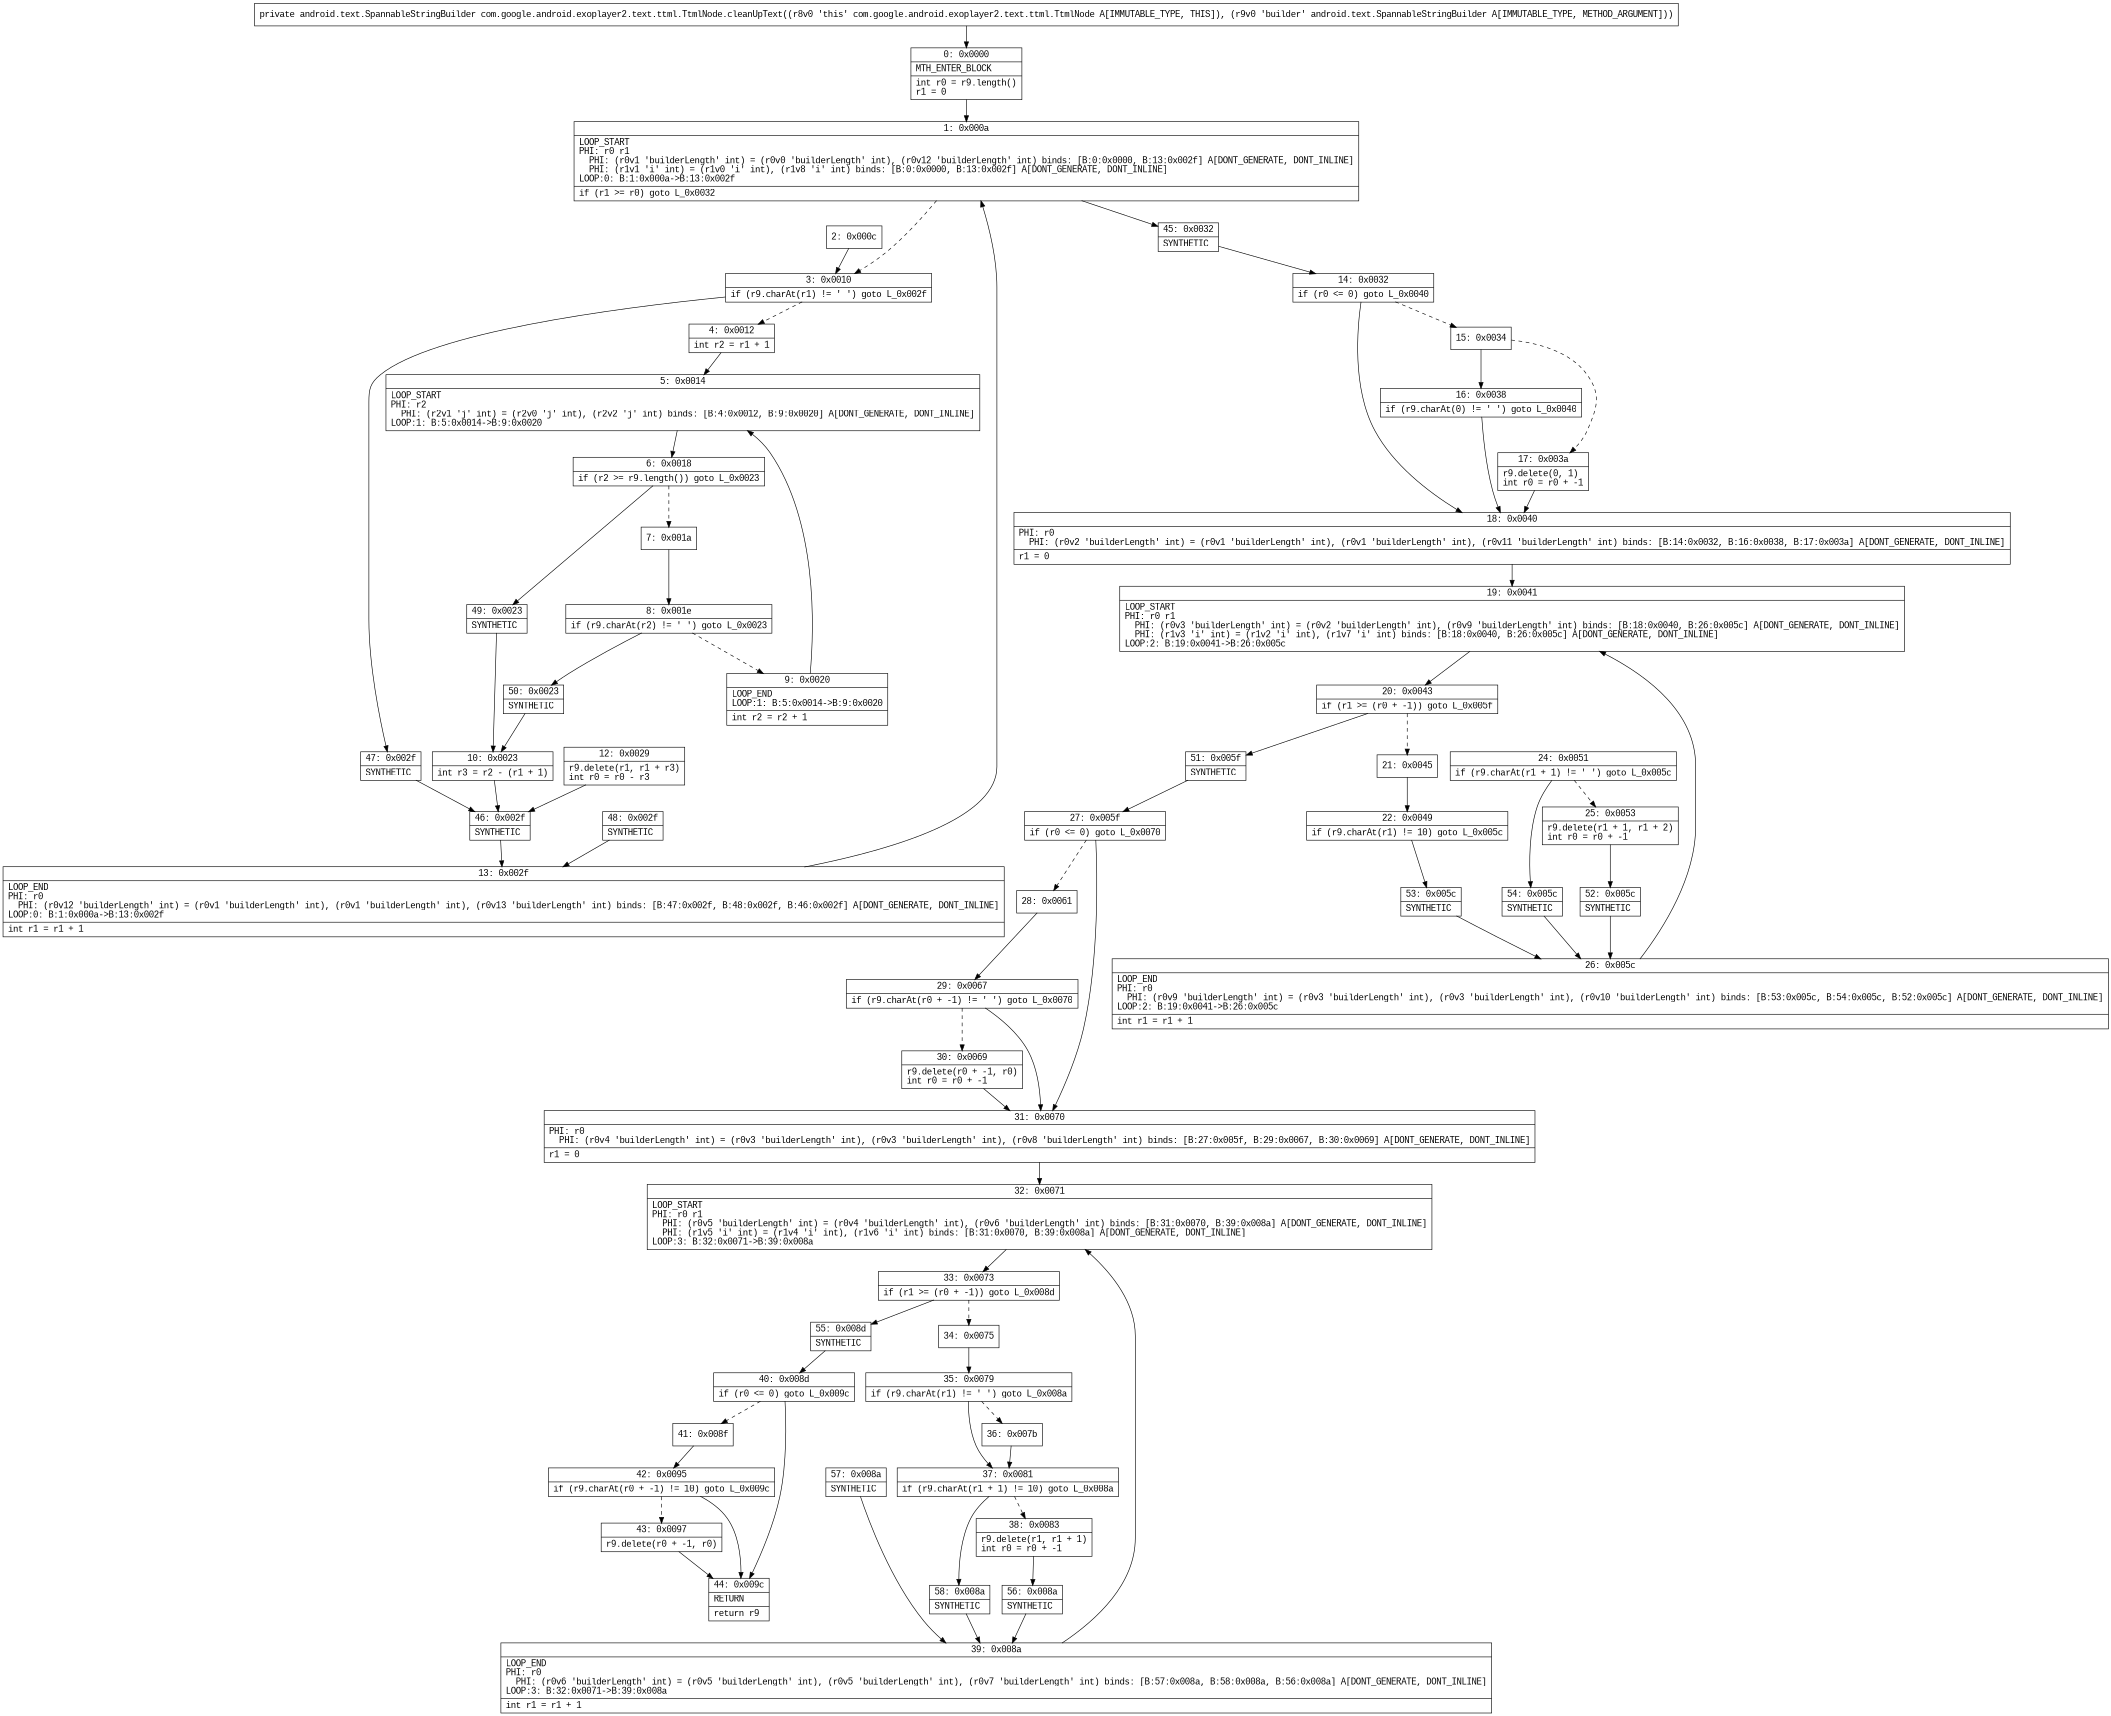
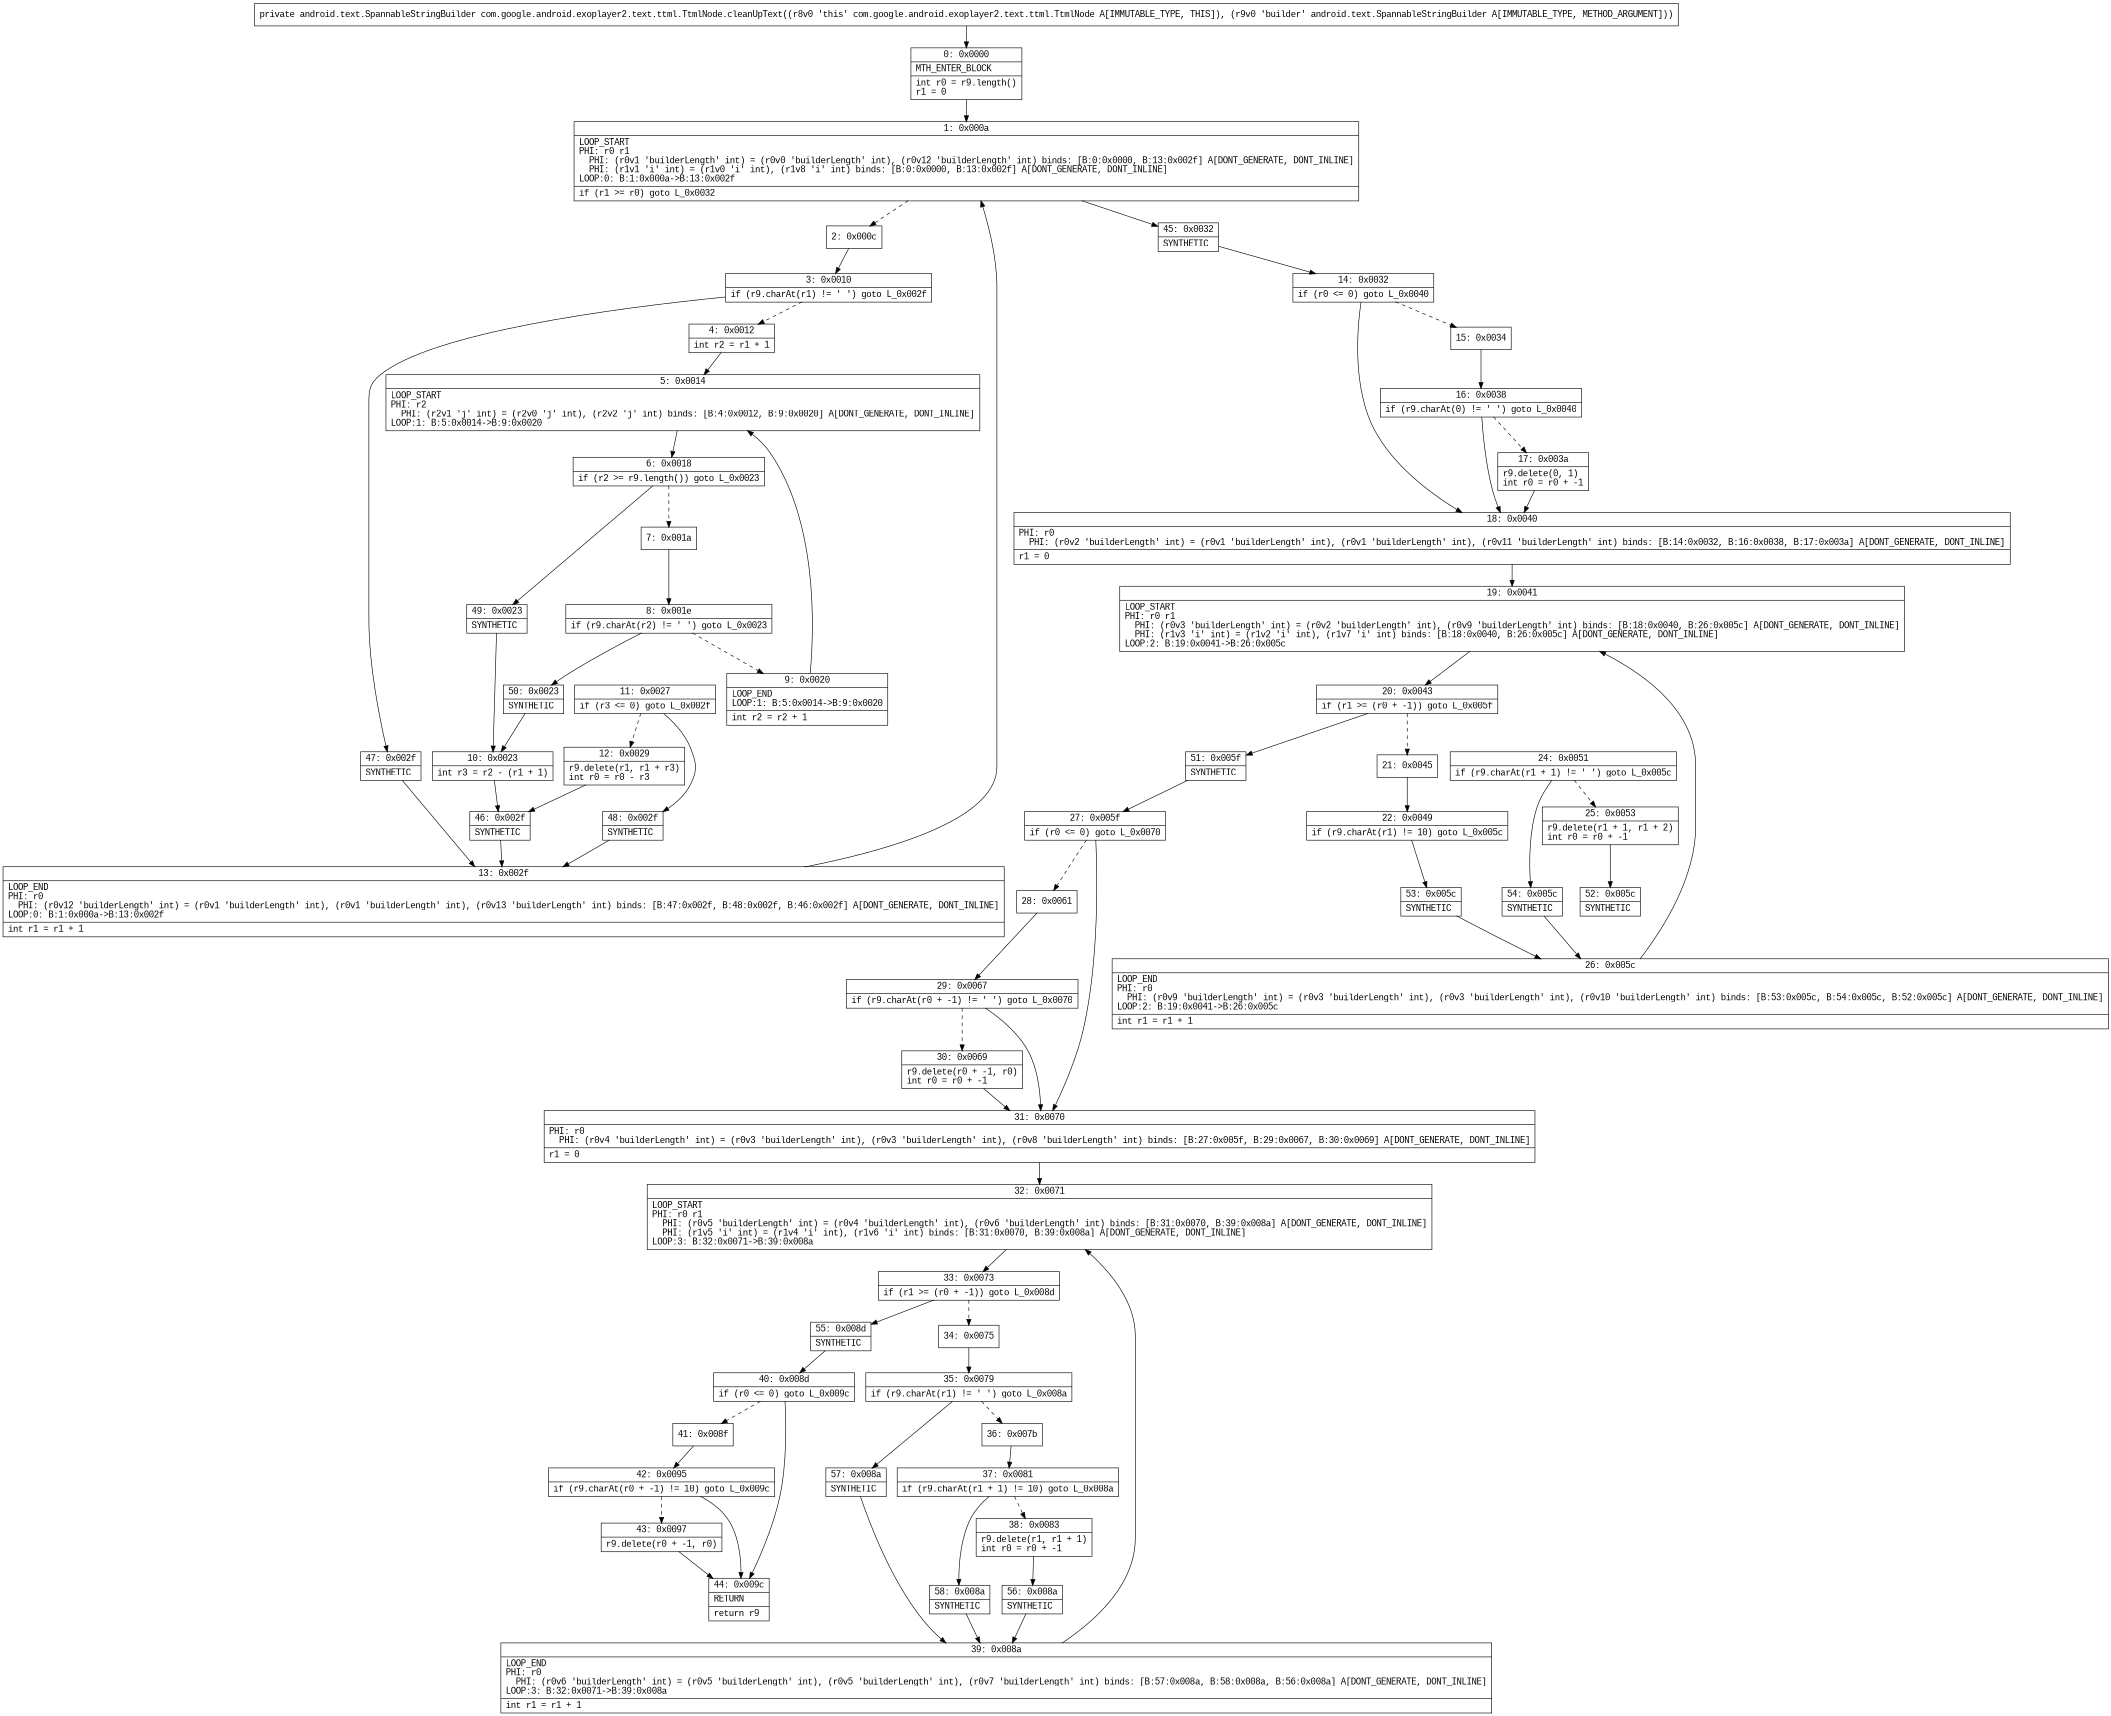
edge "1: 0x000a" -> "3: 0x0010": now "1: 0x000a" -> "2: 0x000c"
edge "15: 0x0034" -> "17: 0x003a": now "16: 0x0038" -> "17: 0x003a"
node "11: 0x0027": added
edge "47: 0x002f" -> "46: 0x002f": now "47: 0x002f" -> "13: 0x002f"
edge "52: 0x005c" -> "26: 0x005c": removed
edge "35: 0x0079" -> "37: 0x0081": now "35: 0x0079" -> "57: 0x008a"
